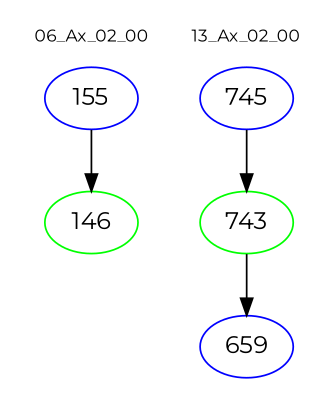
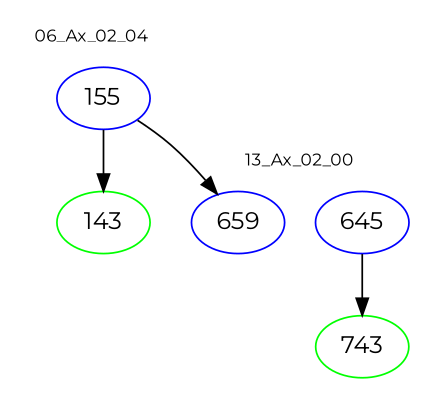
cluster "06_Ax_02_00": label "06_Ax_02_00" -> "06_Ax_02_04"
node "745": label "745" -> "645"
node "146": label "146" -> "143"
edge "743" -> "659": now "155" -> "659"
